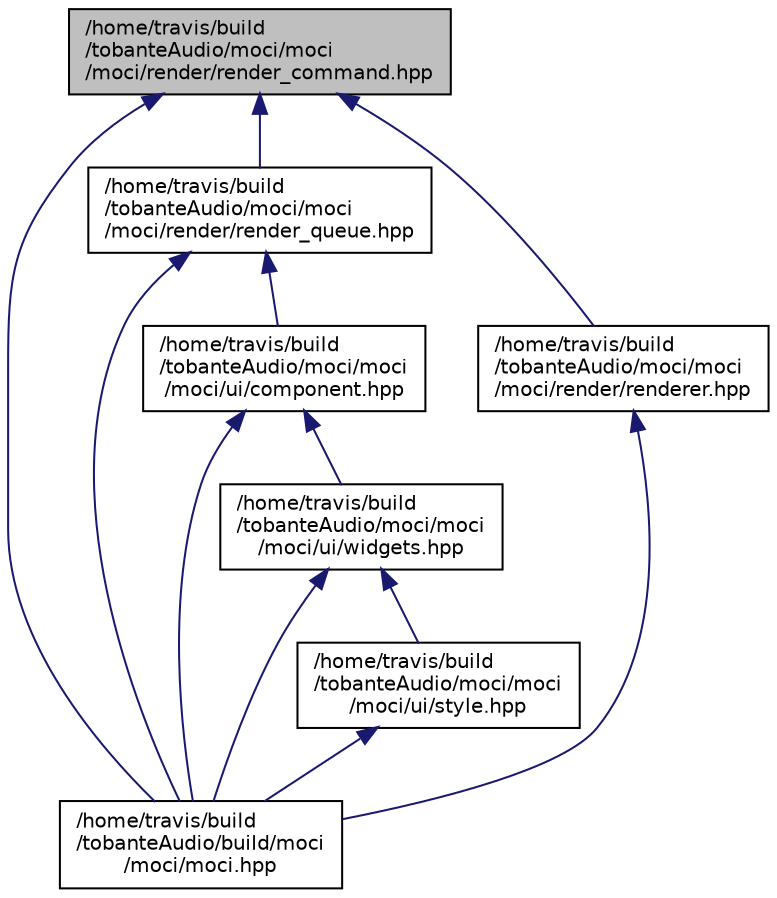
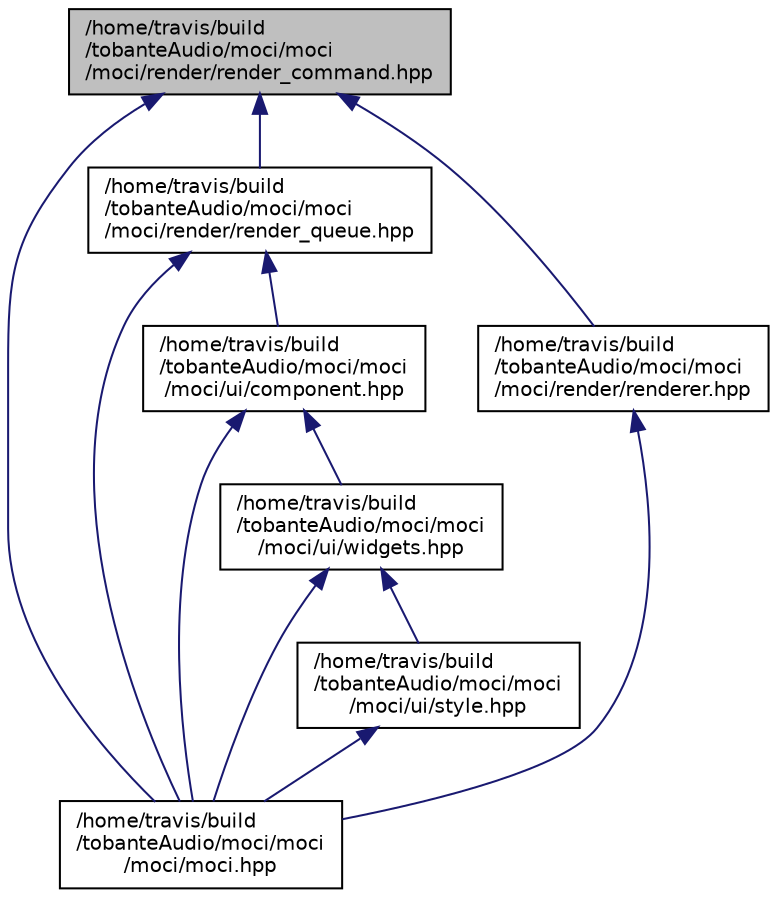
node "/home/travis/build /tobanteAudio/build/moci /moci/moci.hpp": label "/home/travis/build /tobanteAudio/build/moci /moci/moci.hpp" -> "/home/travis/build /tobanteAudio/moci/moci /moci/moci.hpp"
